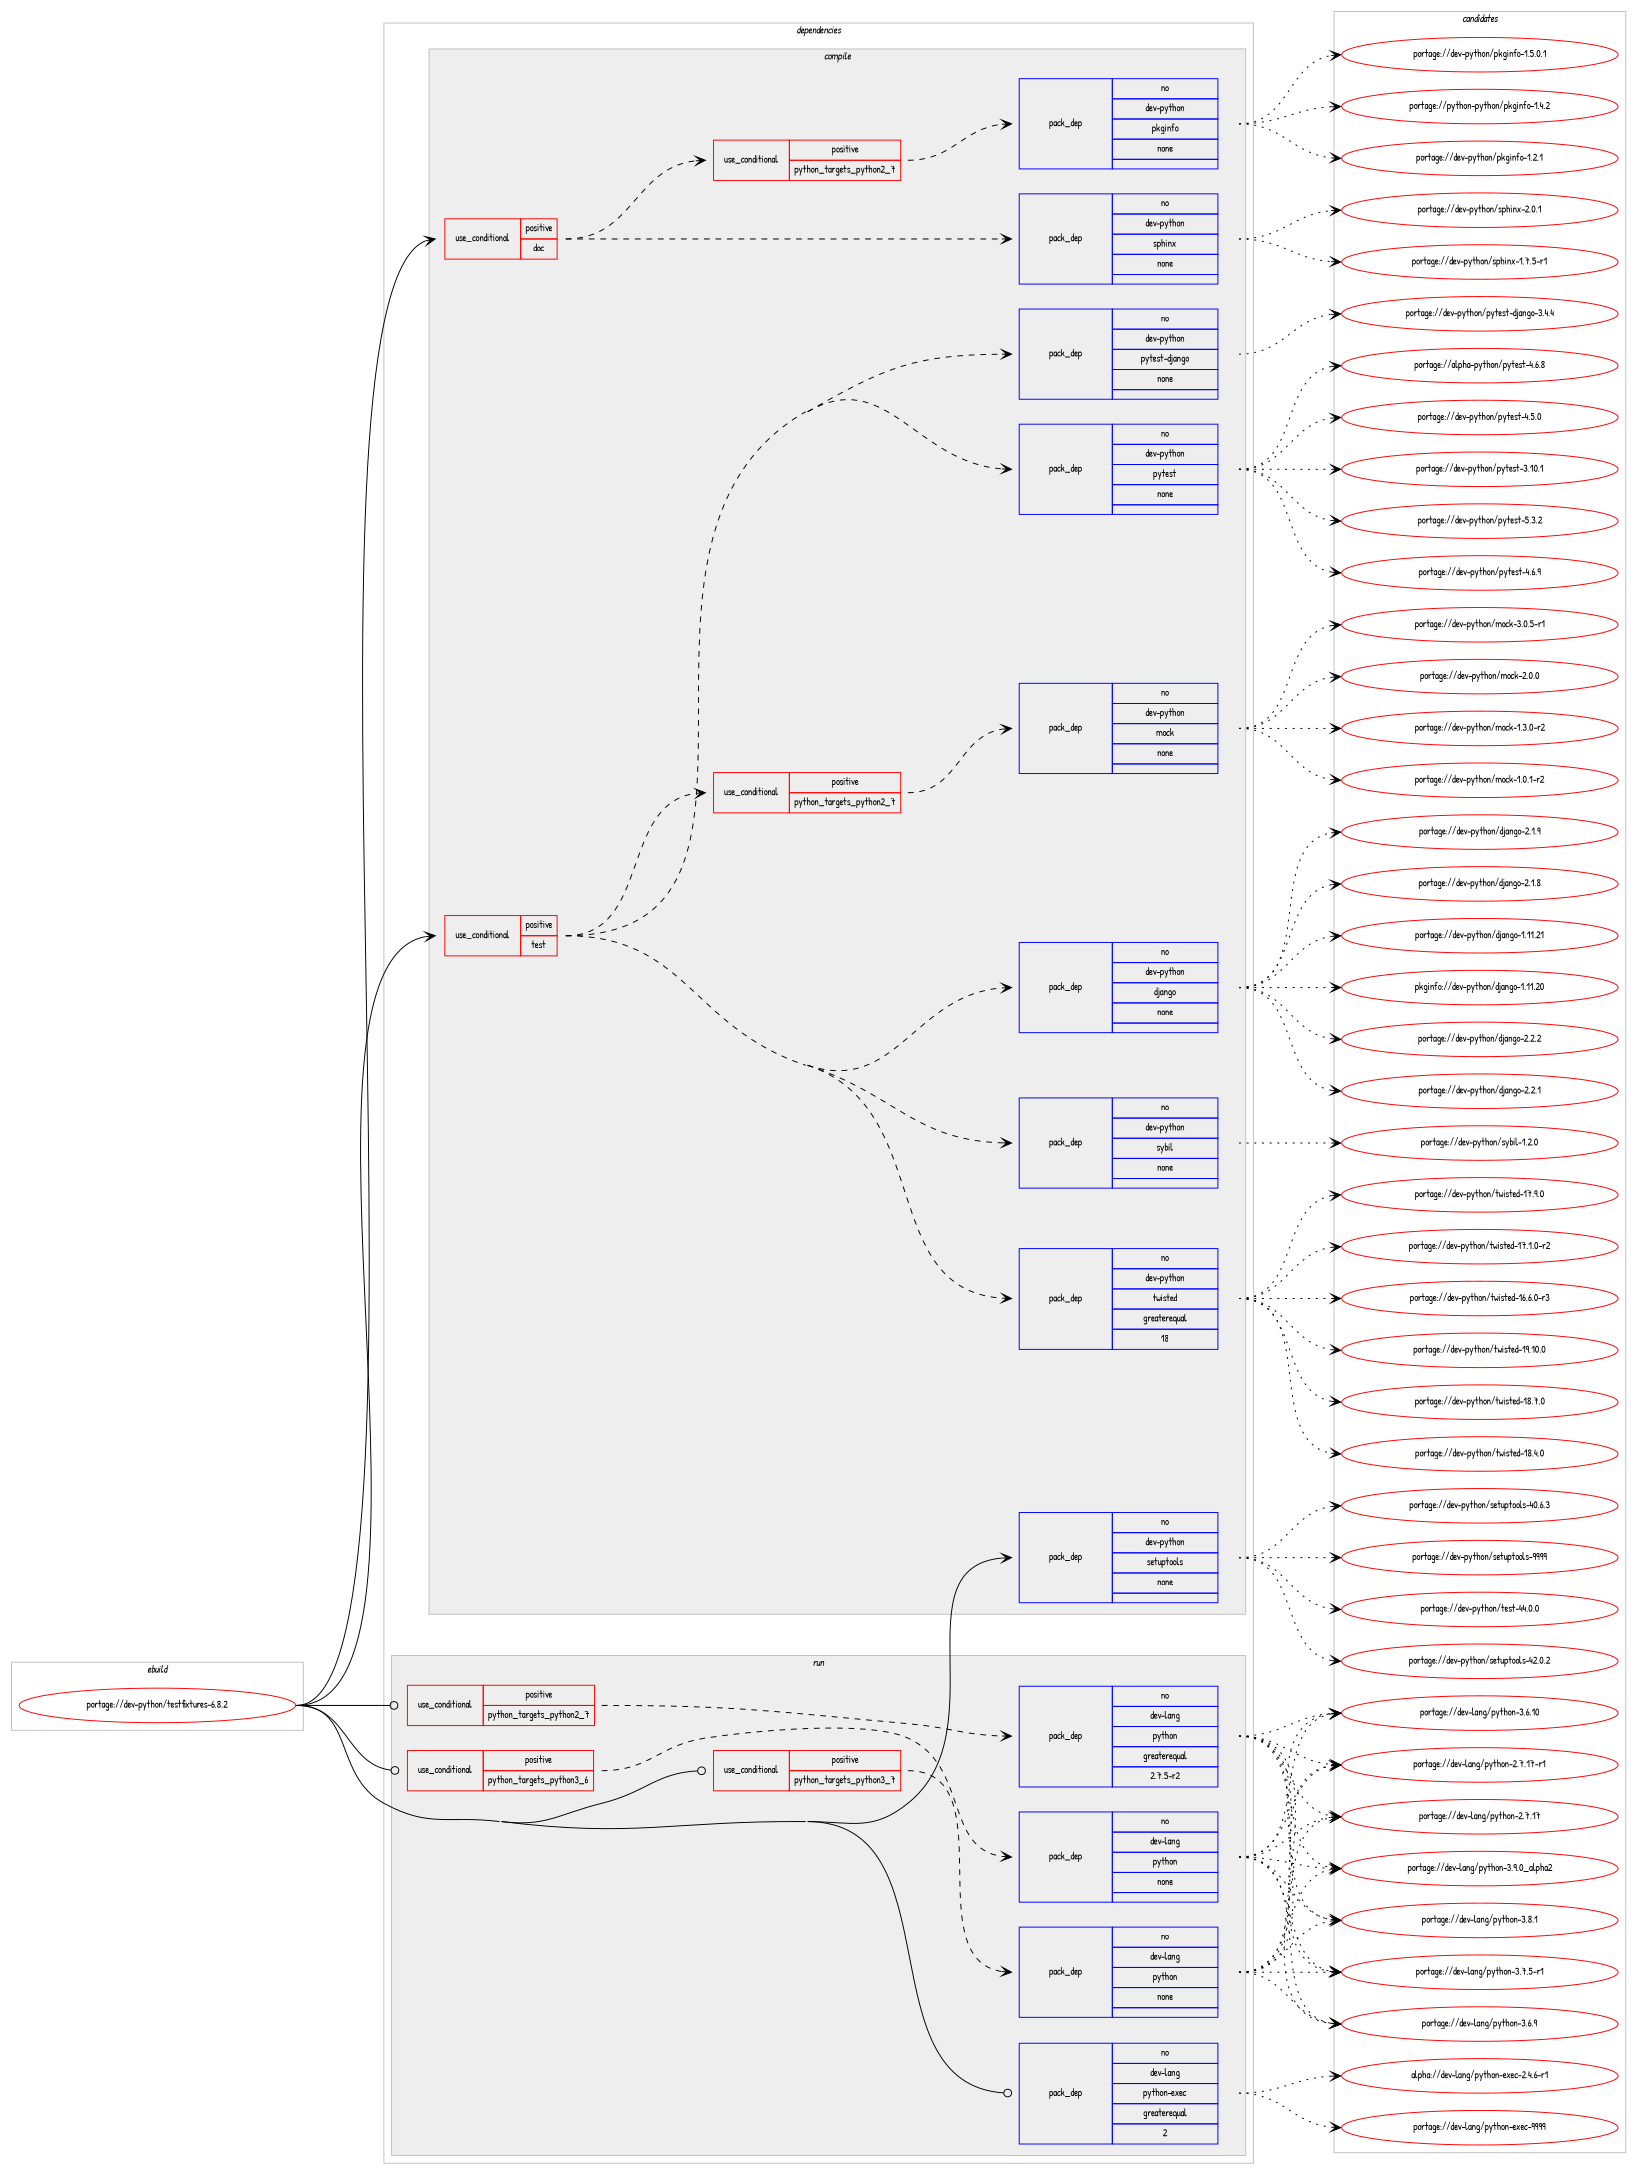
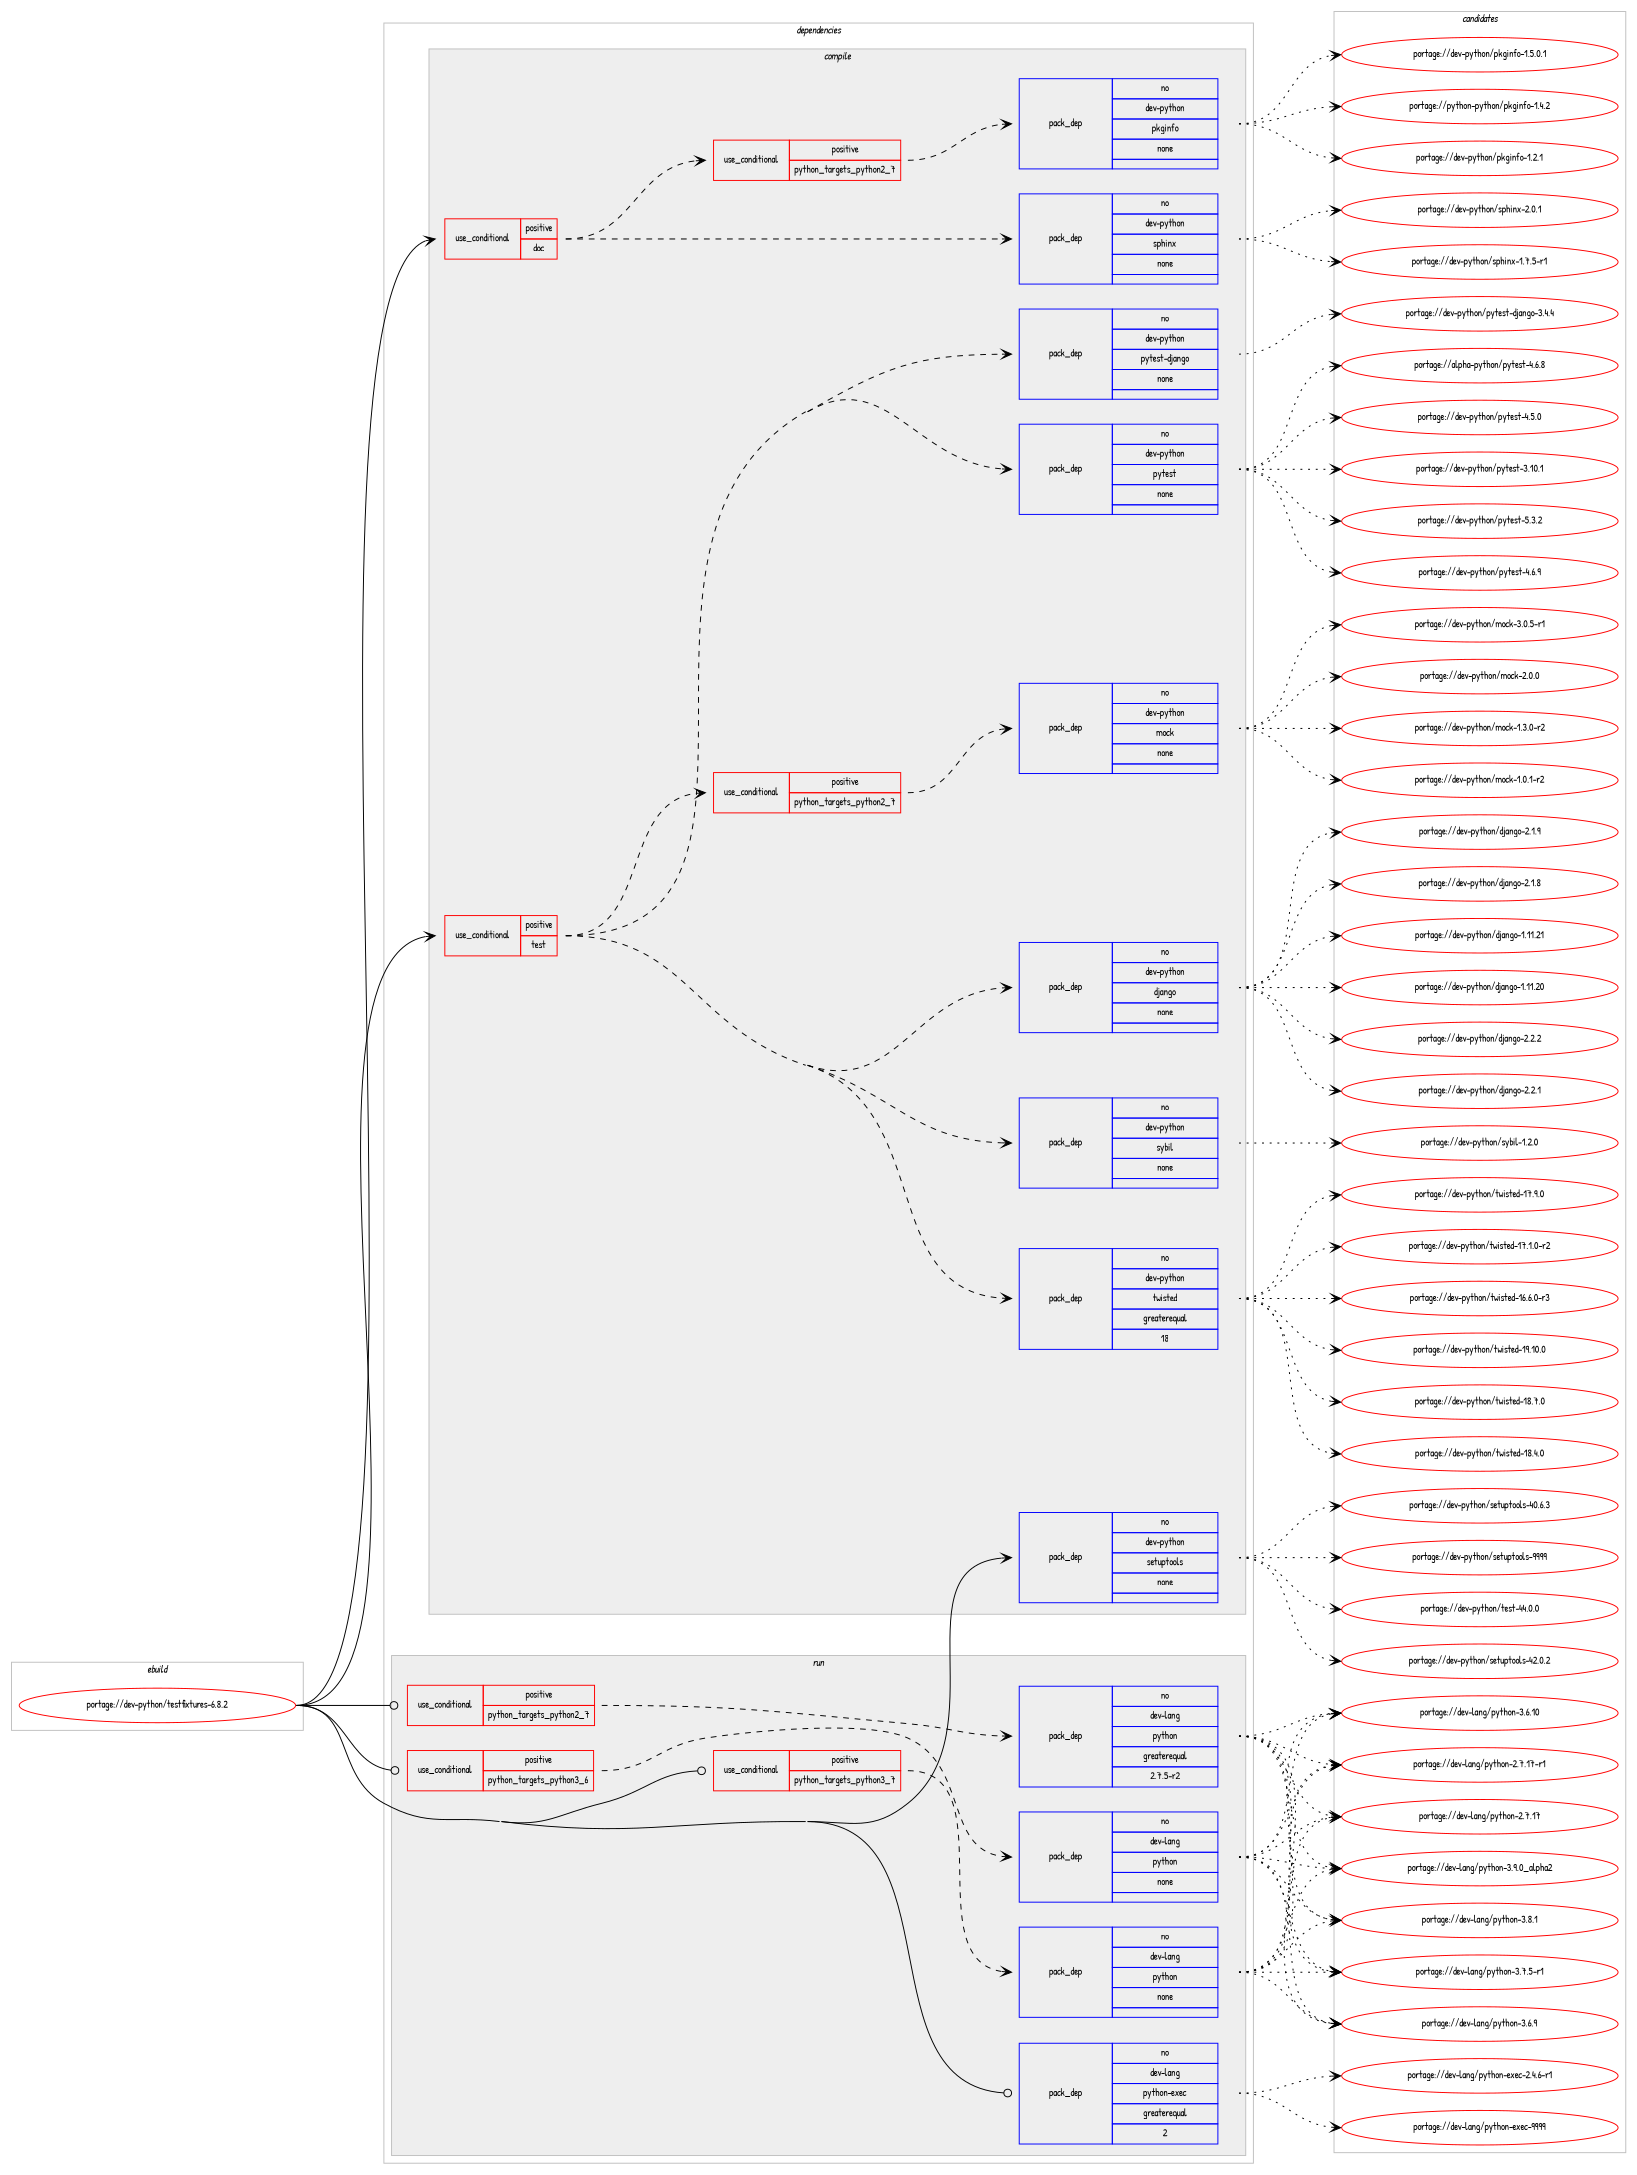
node "pkginfo://dev-python/django-1.11.20": label "pkginfo://dev-python/django-1.11.20" -> "portage://dev-python/django-1.11.20"
node "alpha://dev-lang/python-exec-2.4.6-r1": label "alpha://dev-lang/python-exec-2.4.6-r1" -> "portage://dev-lang/python-exec-2.4.6-r1"
